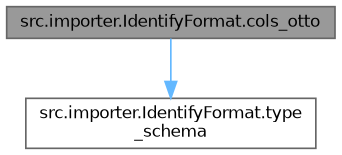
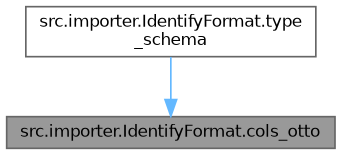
edge "src.importer.IdentifyFormat.cols_otto" -> "src.importer.IdentifyFormat.type _schema": reversed
